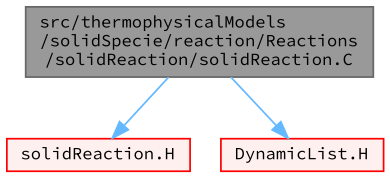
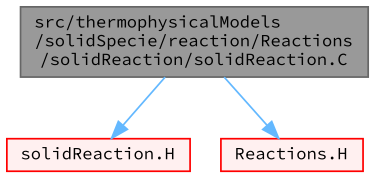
node "DynamicList.H": label "DynamicList.H" -> "Reactions.H"
